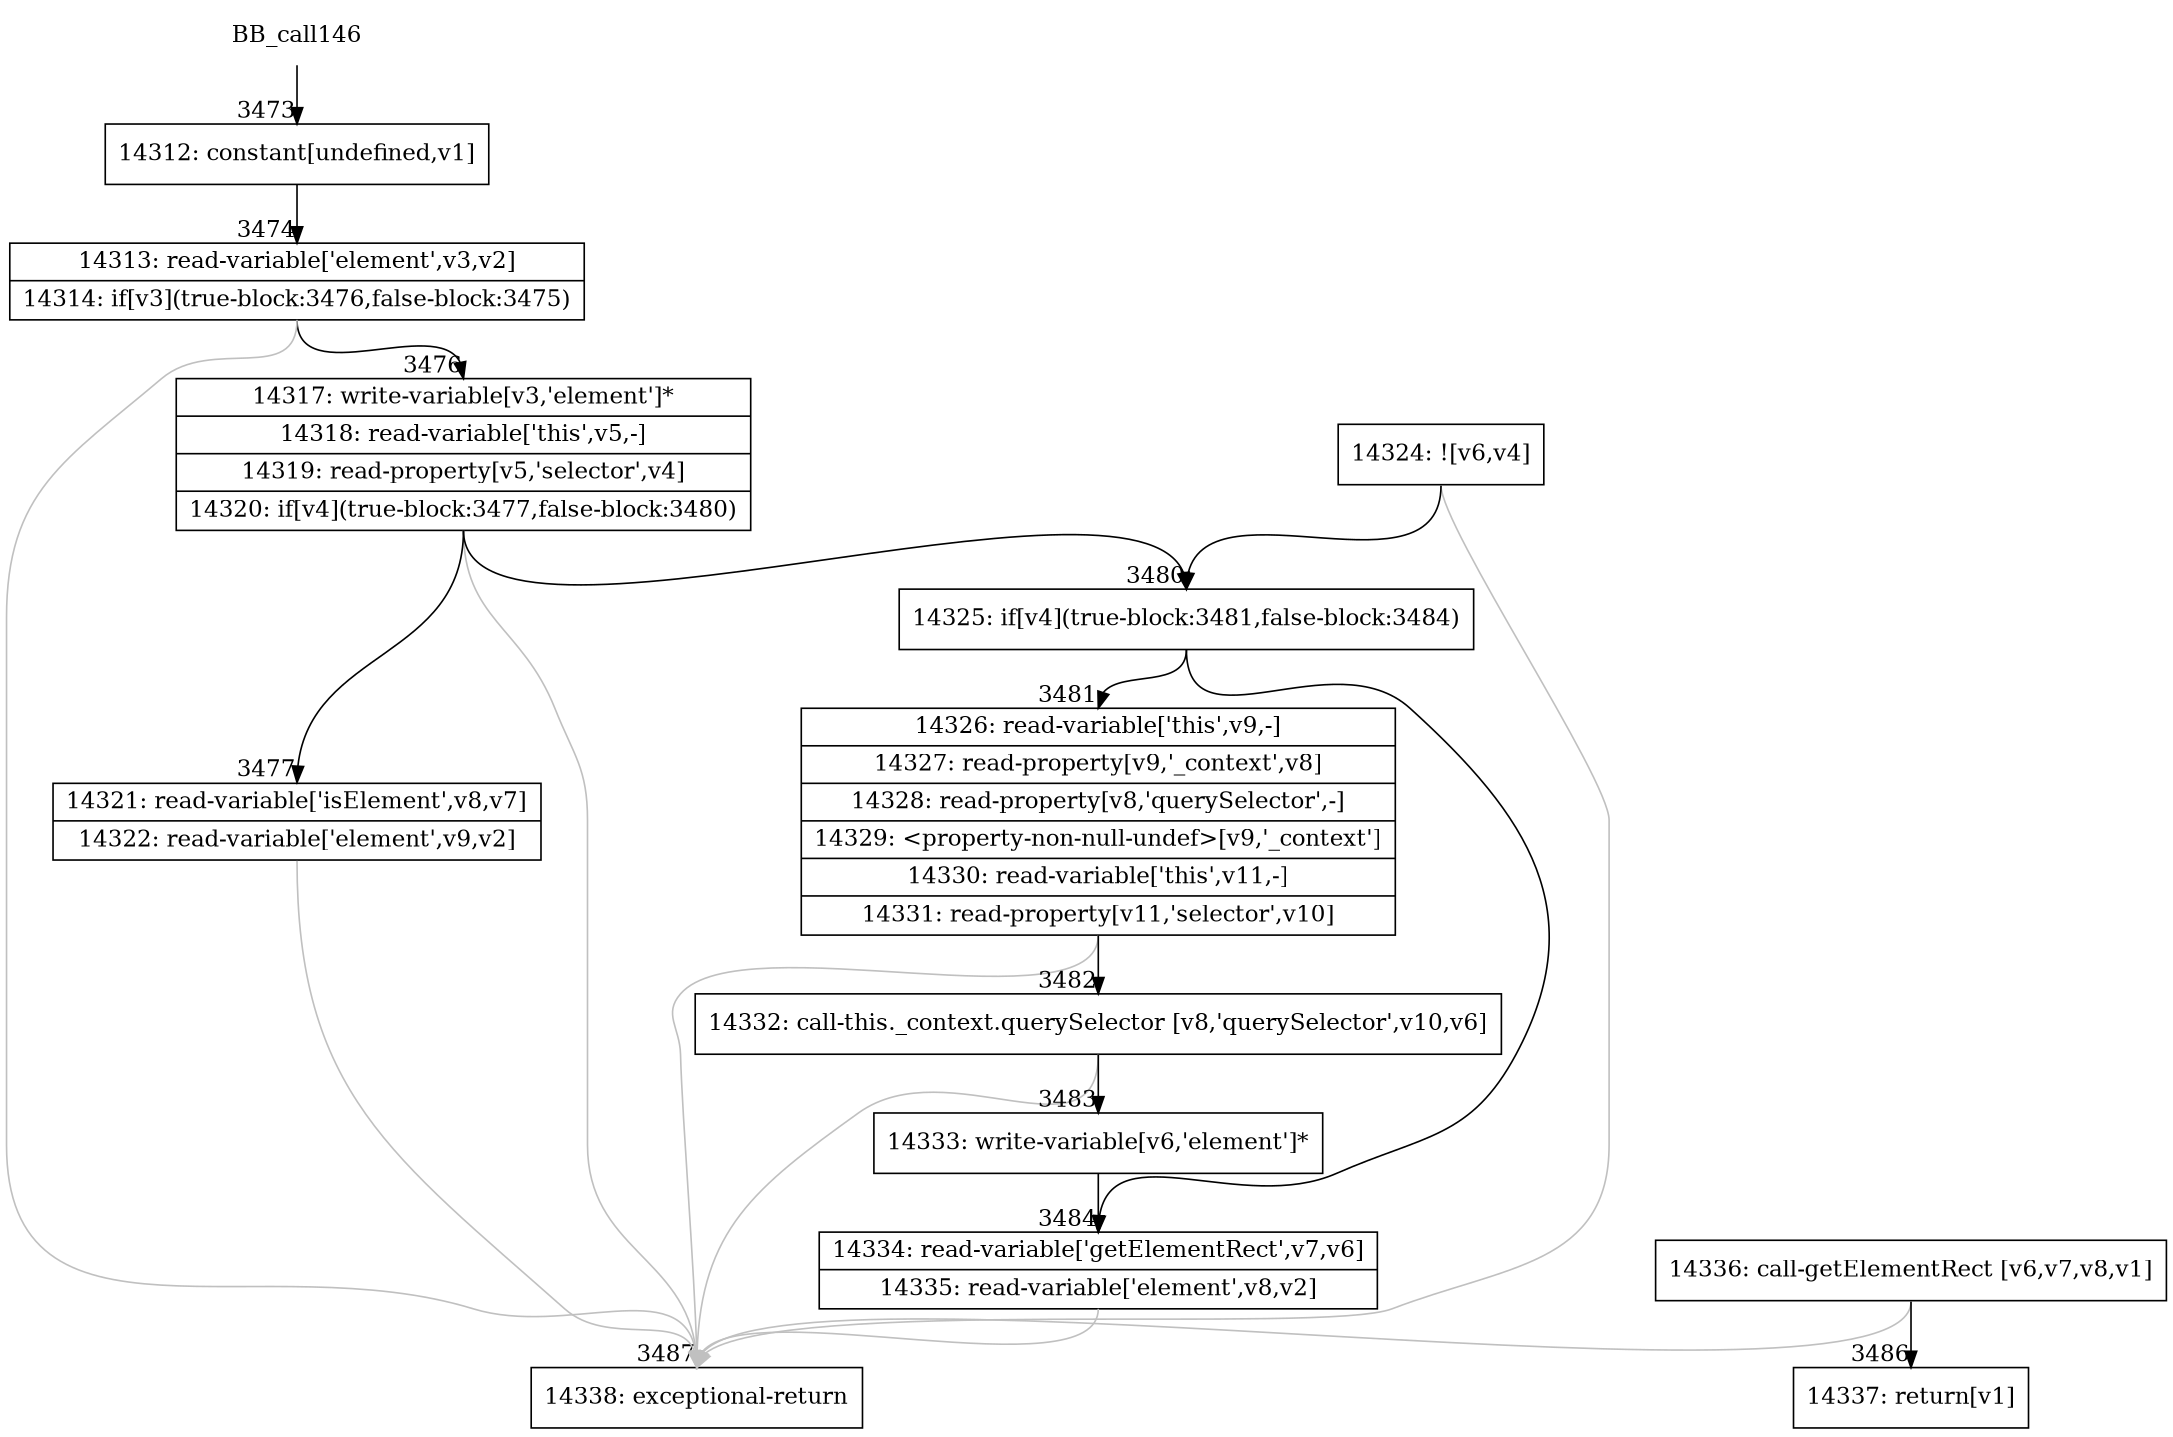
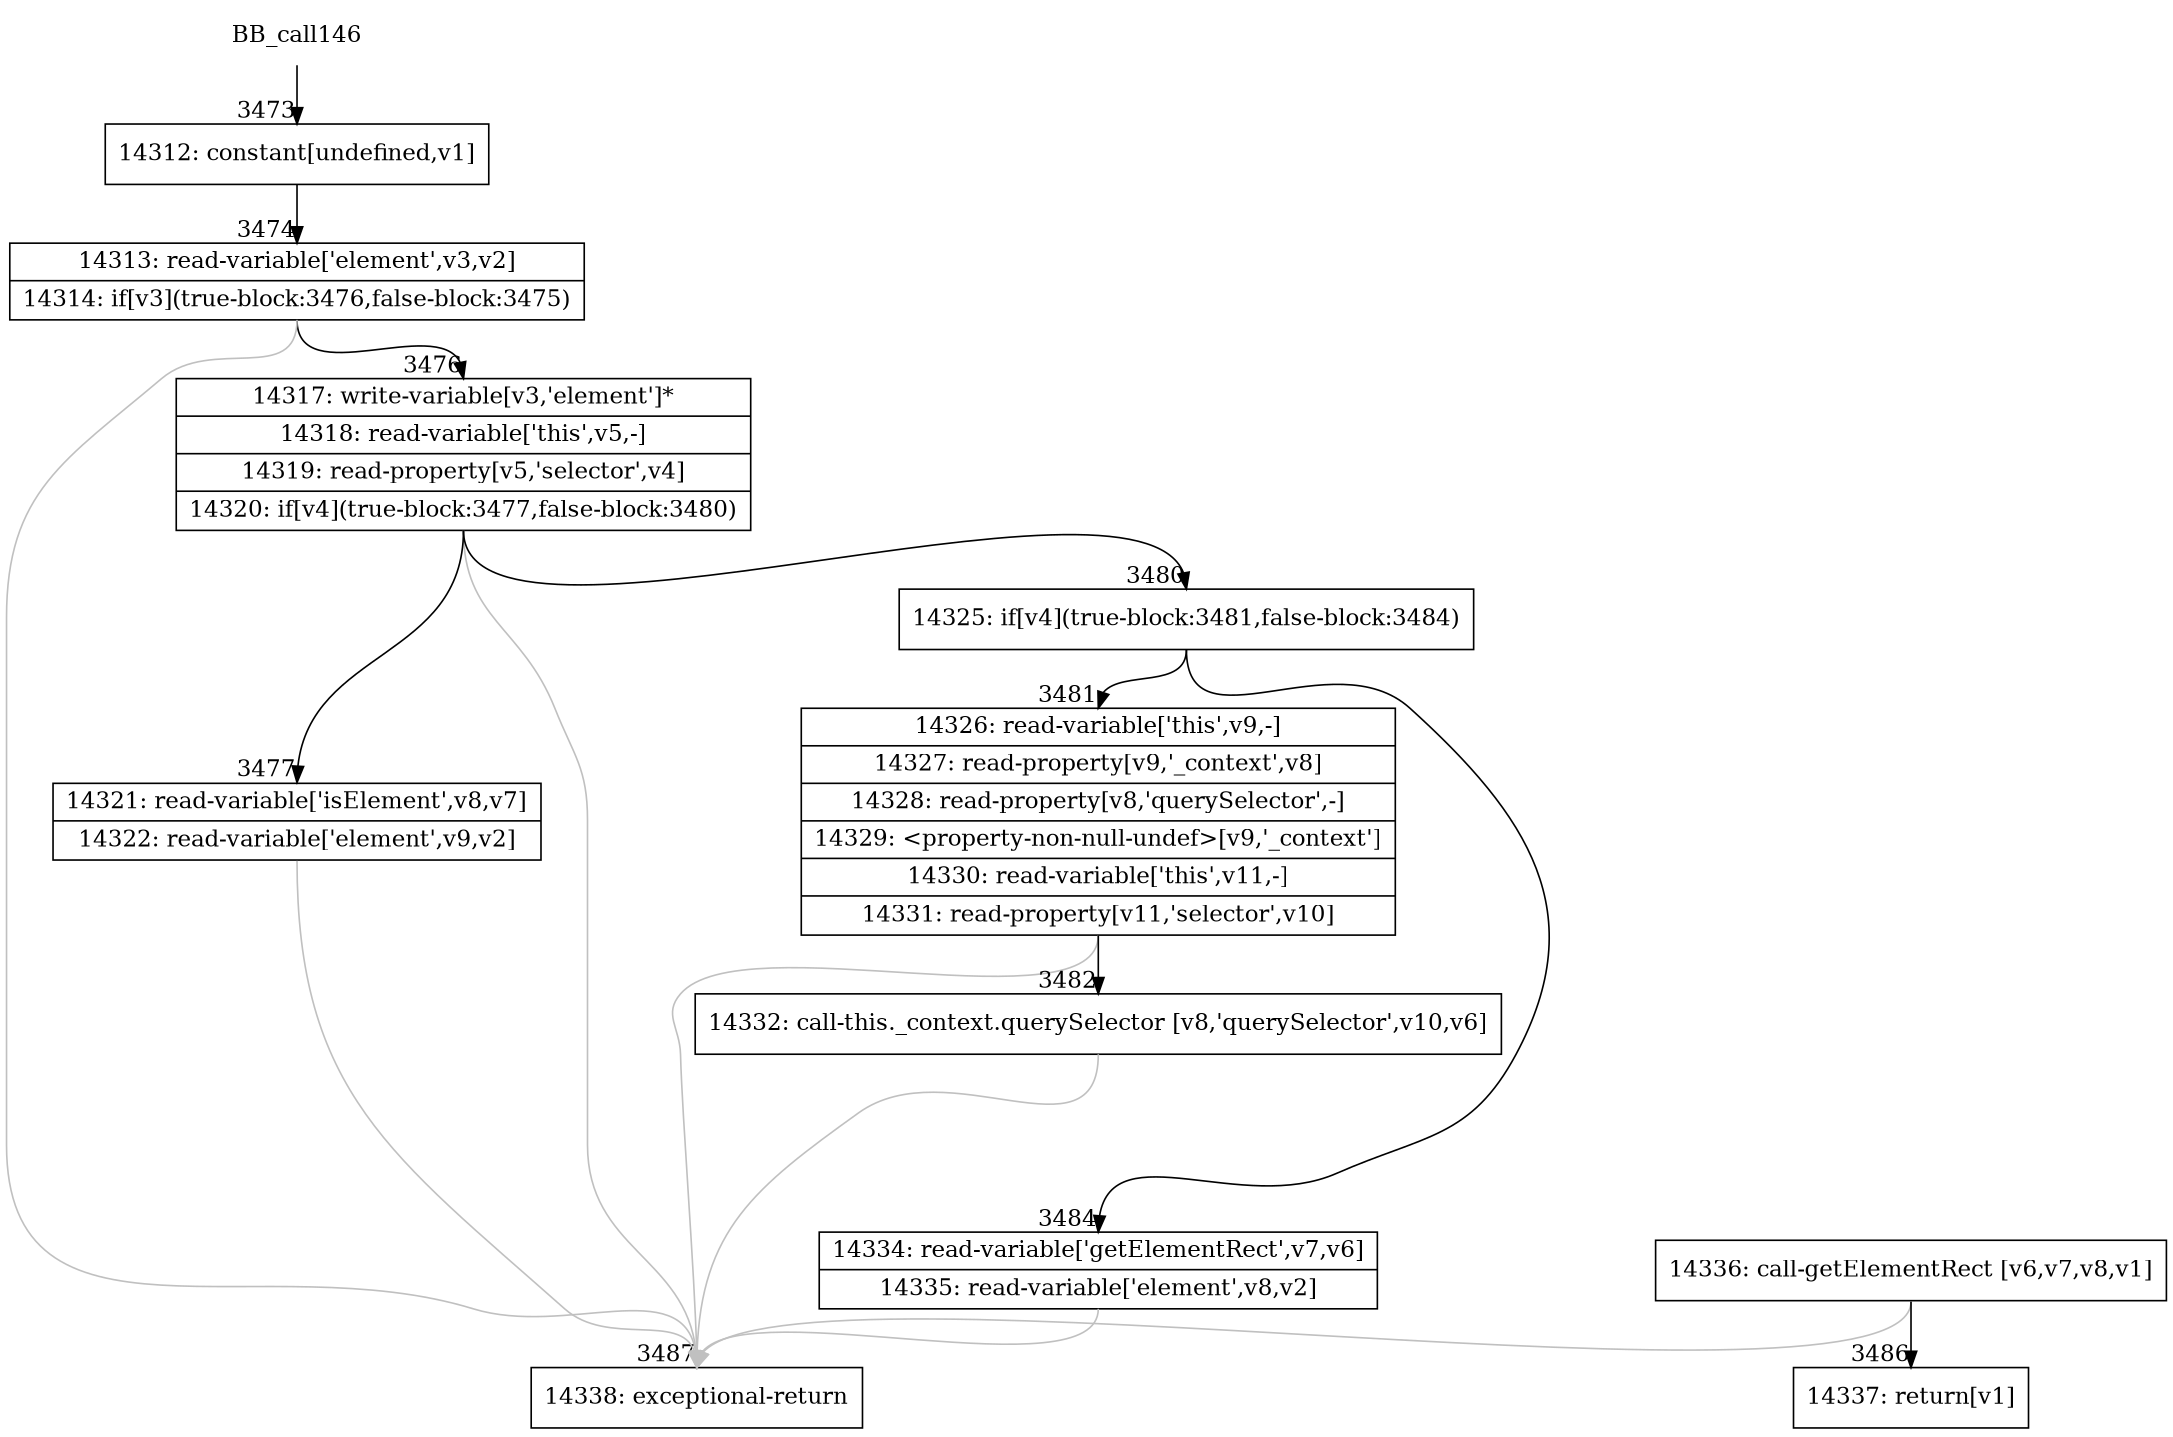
node "14324: ![v6,v4]": removed
node "14333: write-variable[v6,'element']*": removed
